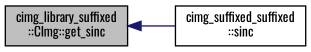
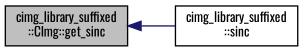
node "cimg_suffixed_suffixed ::sinc": label "cimg_suffixed_suffixed ::sinc" -> "cimg_library_suffixed ::sinc"
